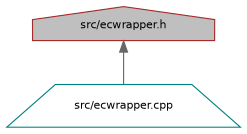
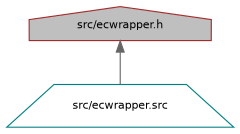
node "src/ecwrapper.cpp": label "src/ecwrapper.cpp" -> "src/ecwrapper.src"
